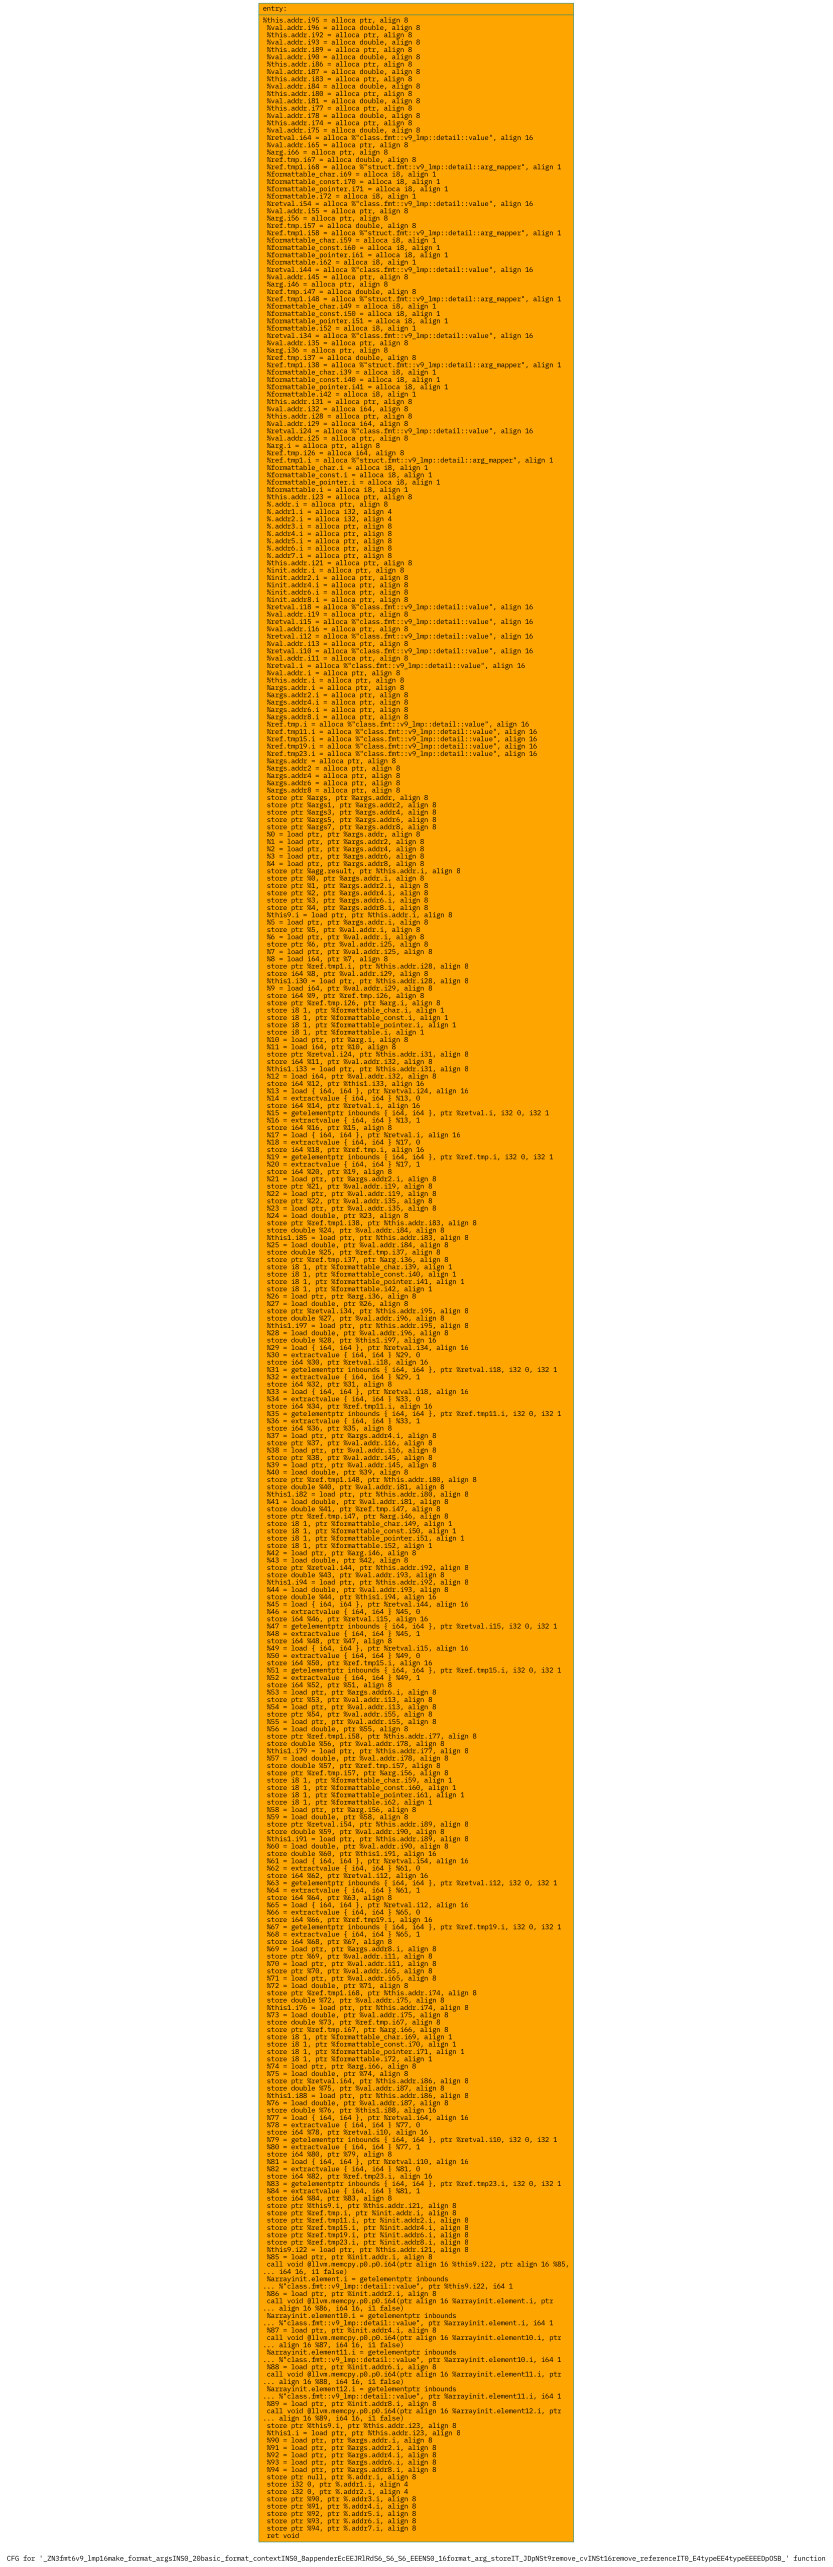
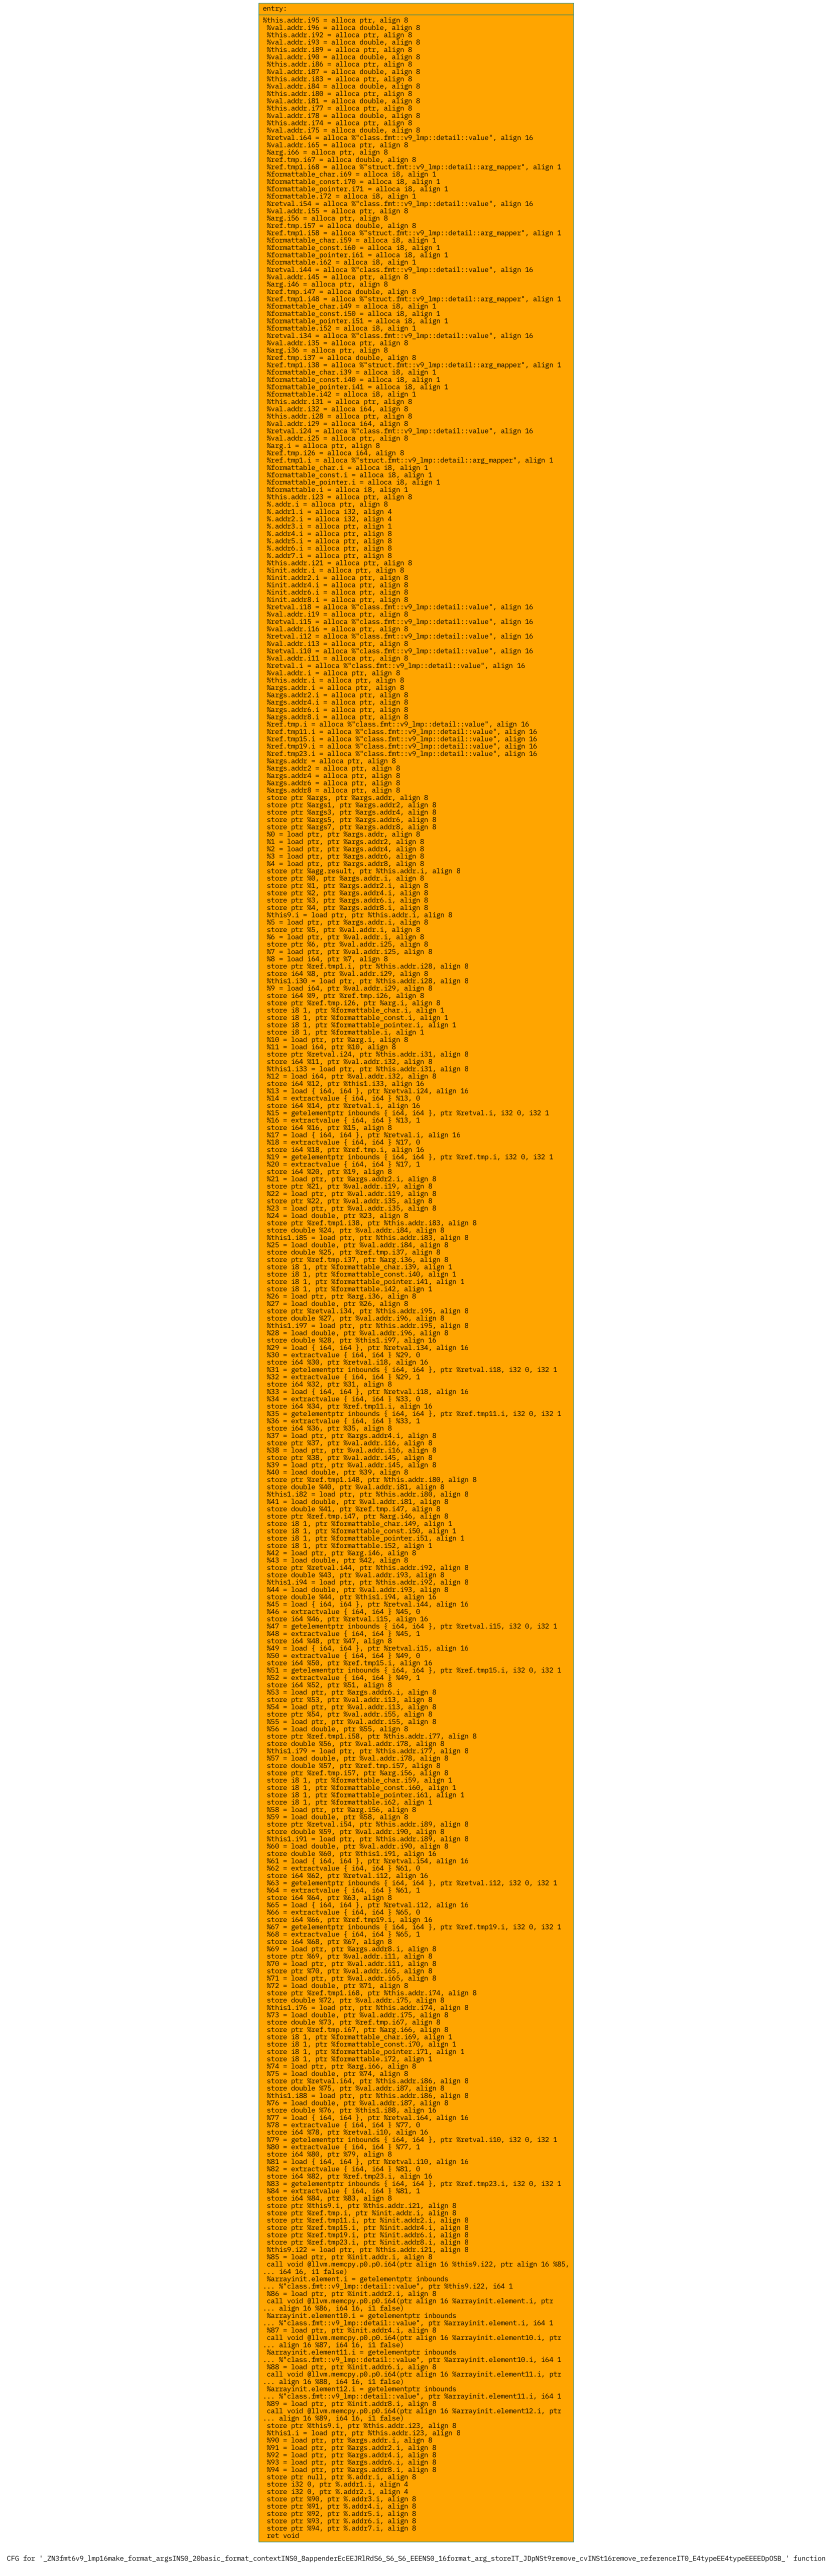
node "entry:": text "%.addr3.i = alloca ptr, align 8" -> "%.addr3.i = alloca ptr, align 1"
